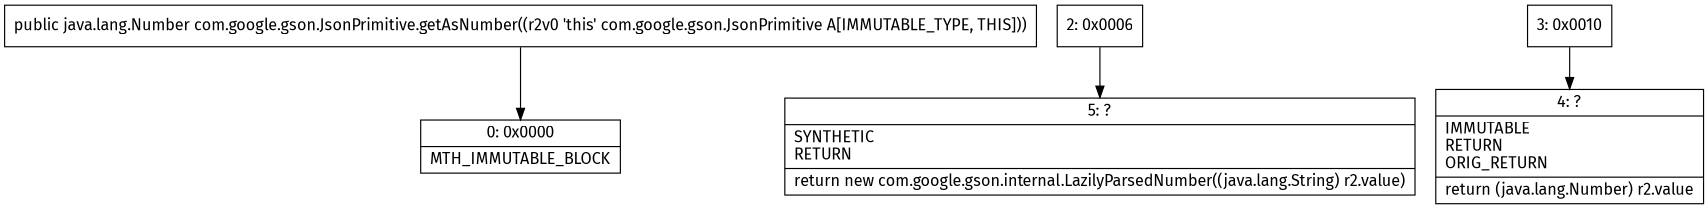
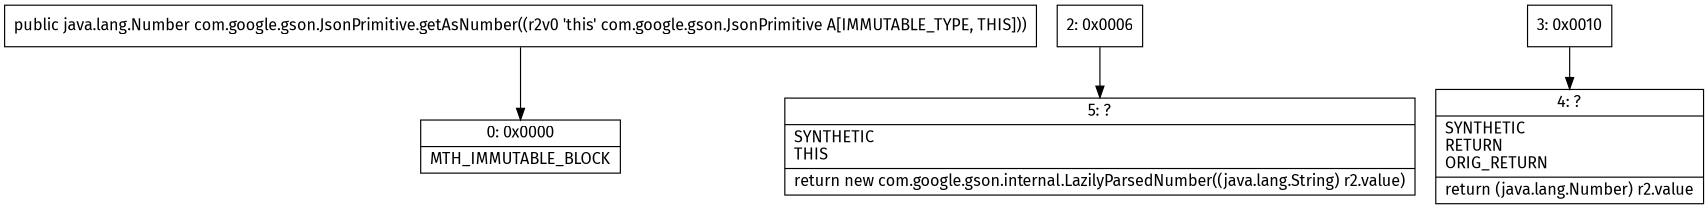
node "4: ?": text "IMMUTABLE" -> "SYNTHETIC"
node "5: ?": text "RETURN" -> "THIS"
